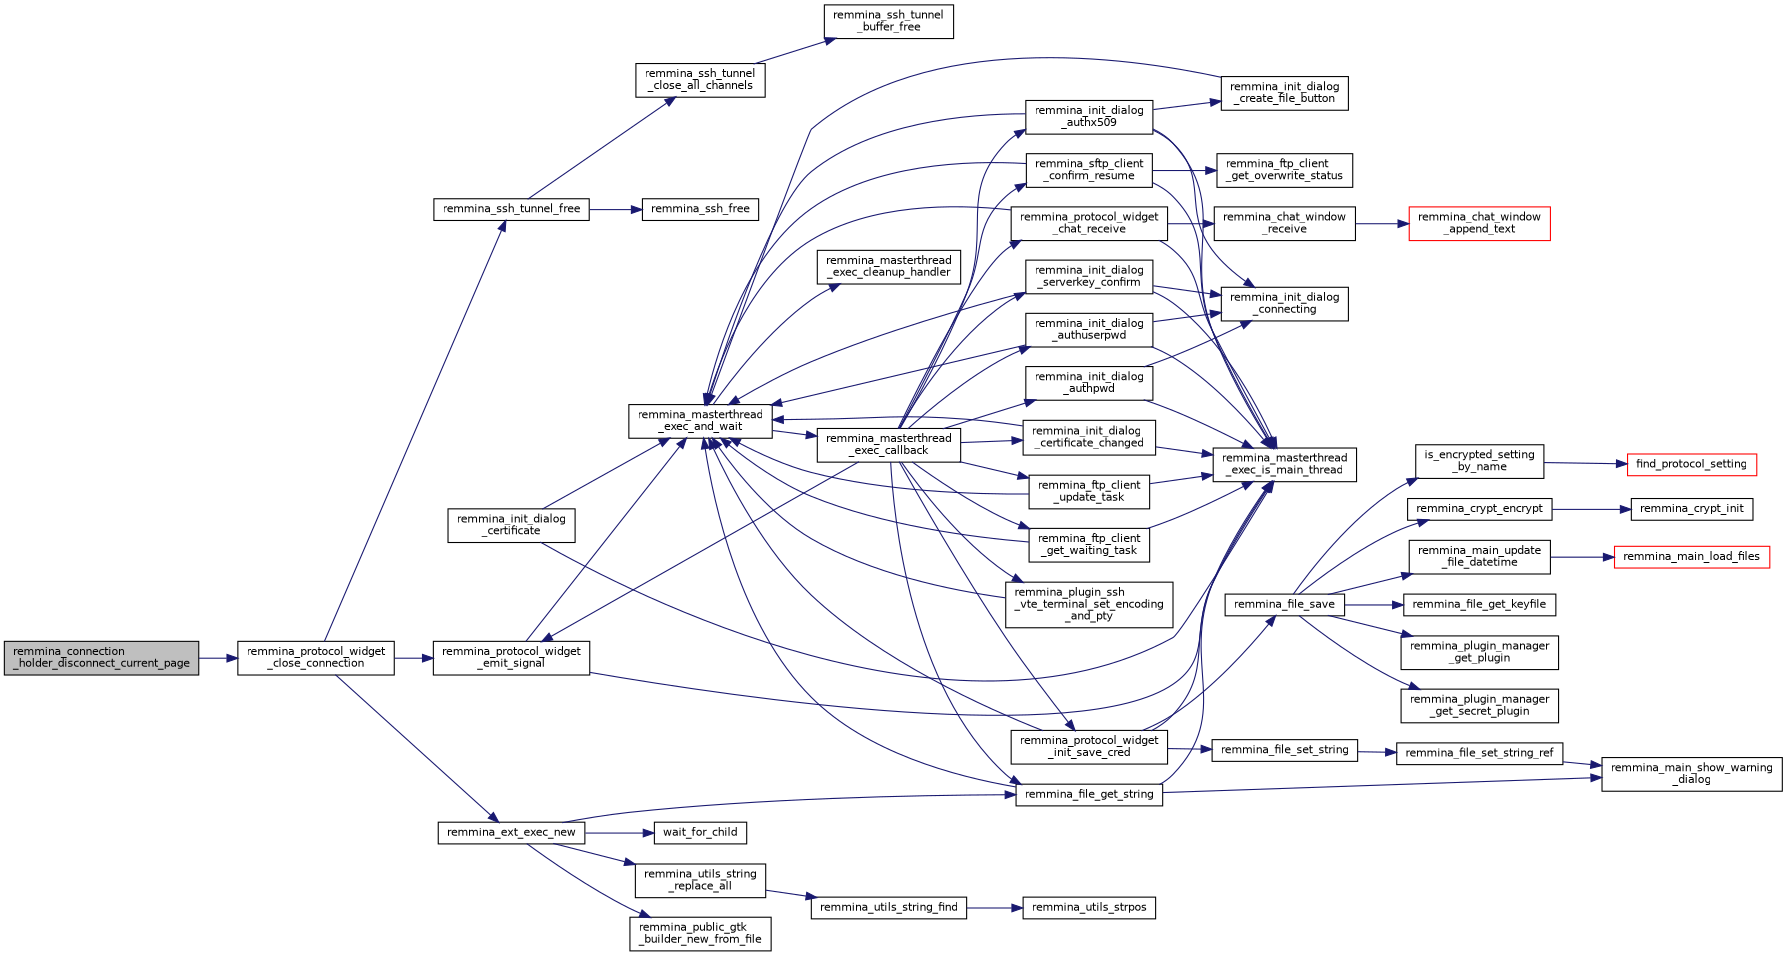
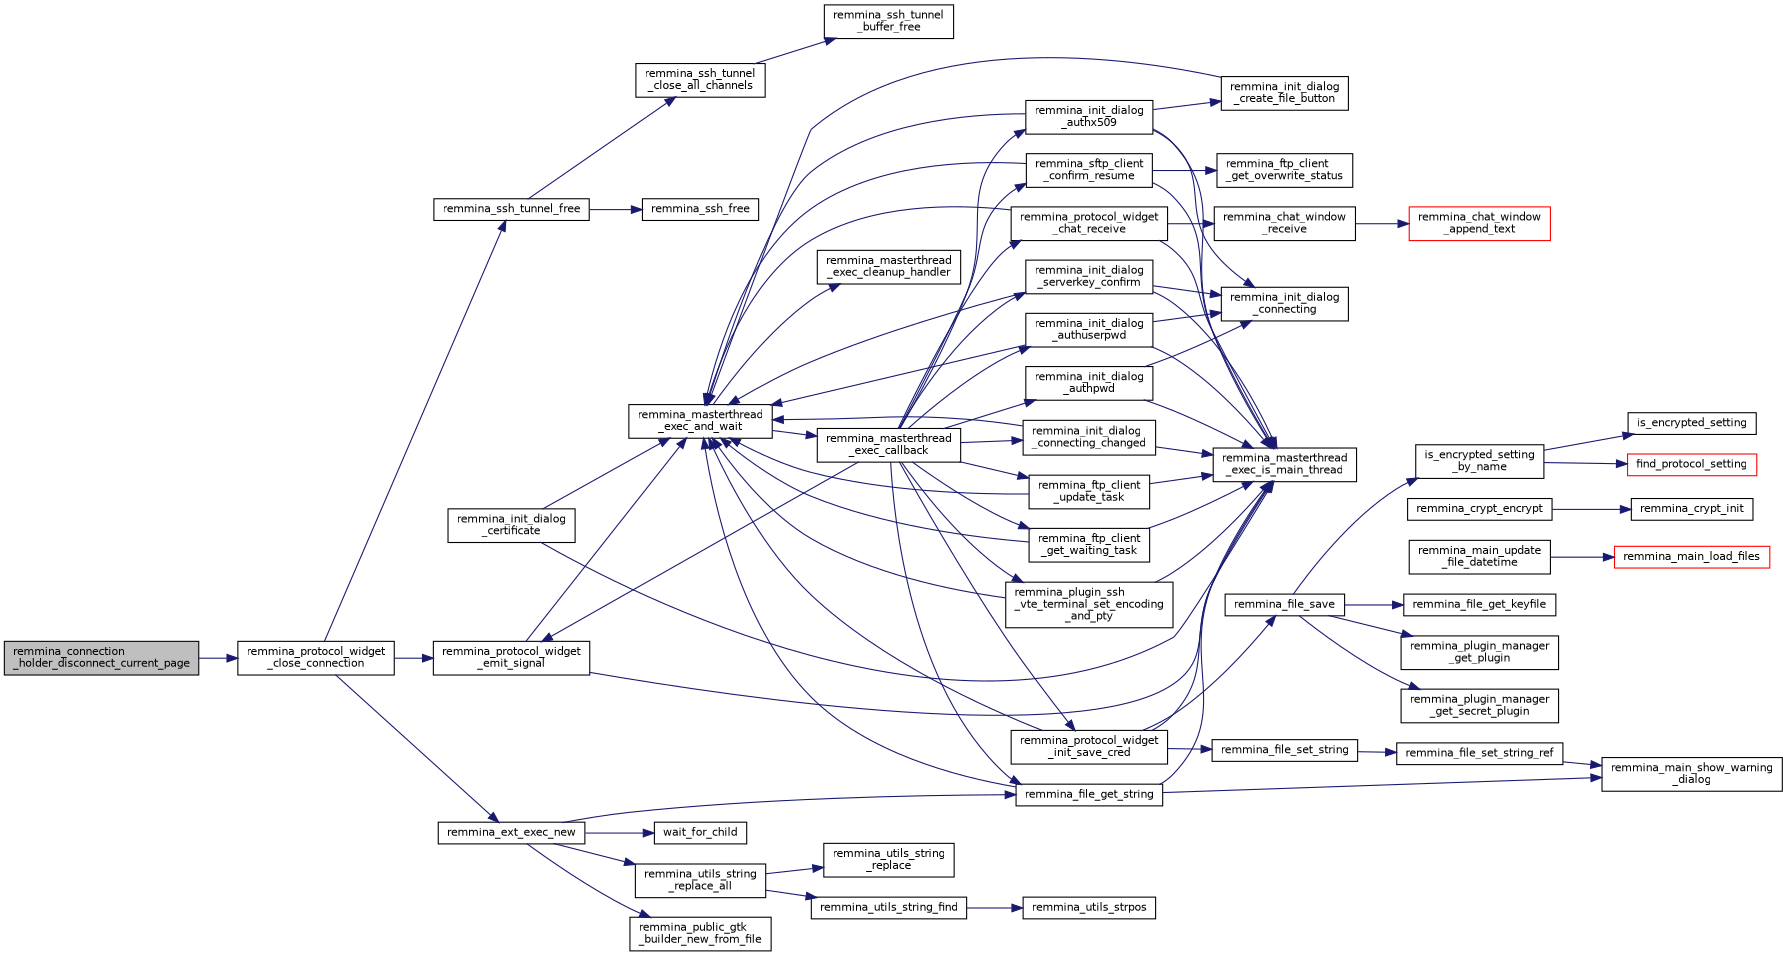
node "is_encrypted_setting": added
node "remmina_init_dialog _certificate_changed": label "remmina_init_dialog _certificate_changed" -> "remmina_init_dialog _connecting_changed"
edge "remmina_plugin_ssh _vte_terminal_set_encoding _and_pty" -> "remmina_masterthread _exec_is_main_thread": added
edge "remmina_file_save" -> "remmina_crypt_encrypt": removed
edge "remmina_file_save" -> "remmina_main_update _file_datetime": removed
node "remmina_utils_string _replace": added
